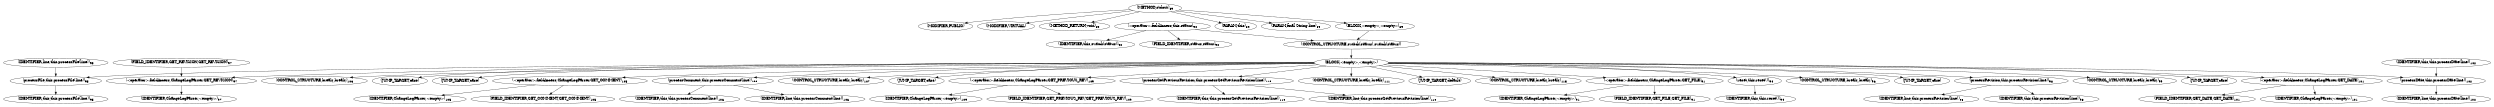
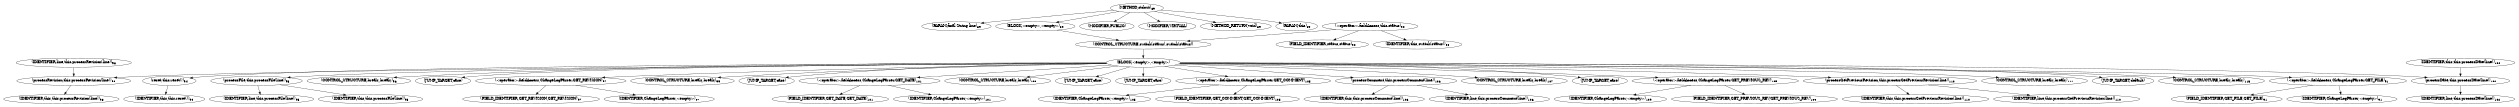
edge "(IDENTIFIER,line,this.processFile(line))" -> "(processFile,this.processFile(line))": reversed
edge "(FIELD_IDENTIFIER,GET_REVISION,GET_REVISION)" -> "(<operator>.fieldAccess,ChangeLogParser.GET_REVISION)": reversed
edge "(processRevision,this.processRevision(line))" -> "(IDENTIFIER,line,this.processRevision(line))": reversed
